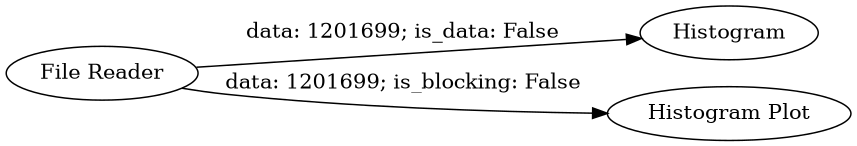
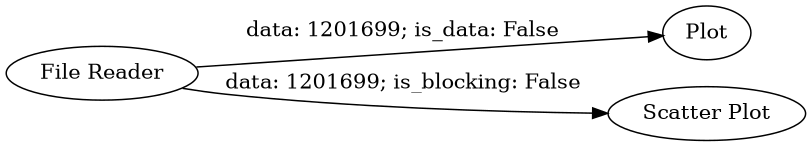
node "Histogram": label "Histogram" -> "Plot"
node "Histogram Plot": label "Histogram Plot" -> "Scatter Plot"
